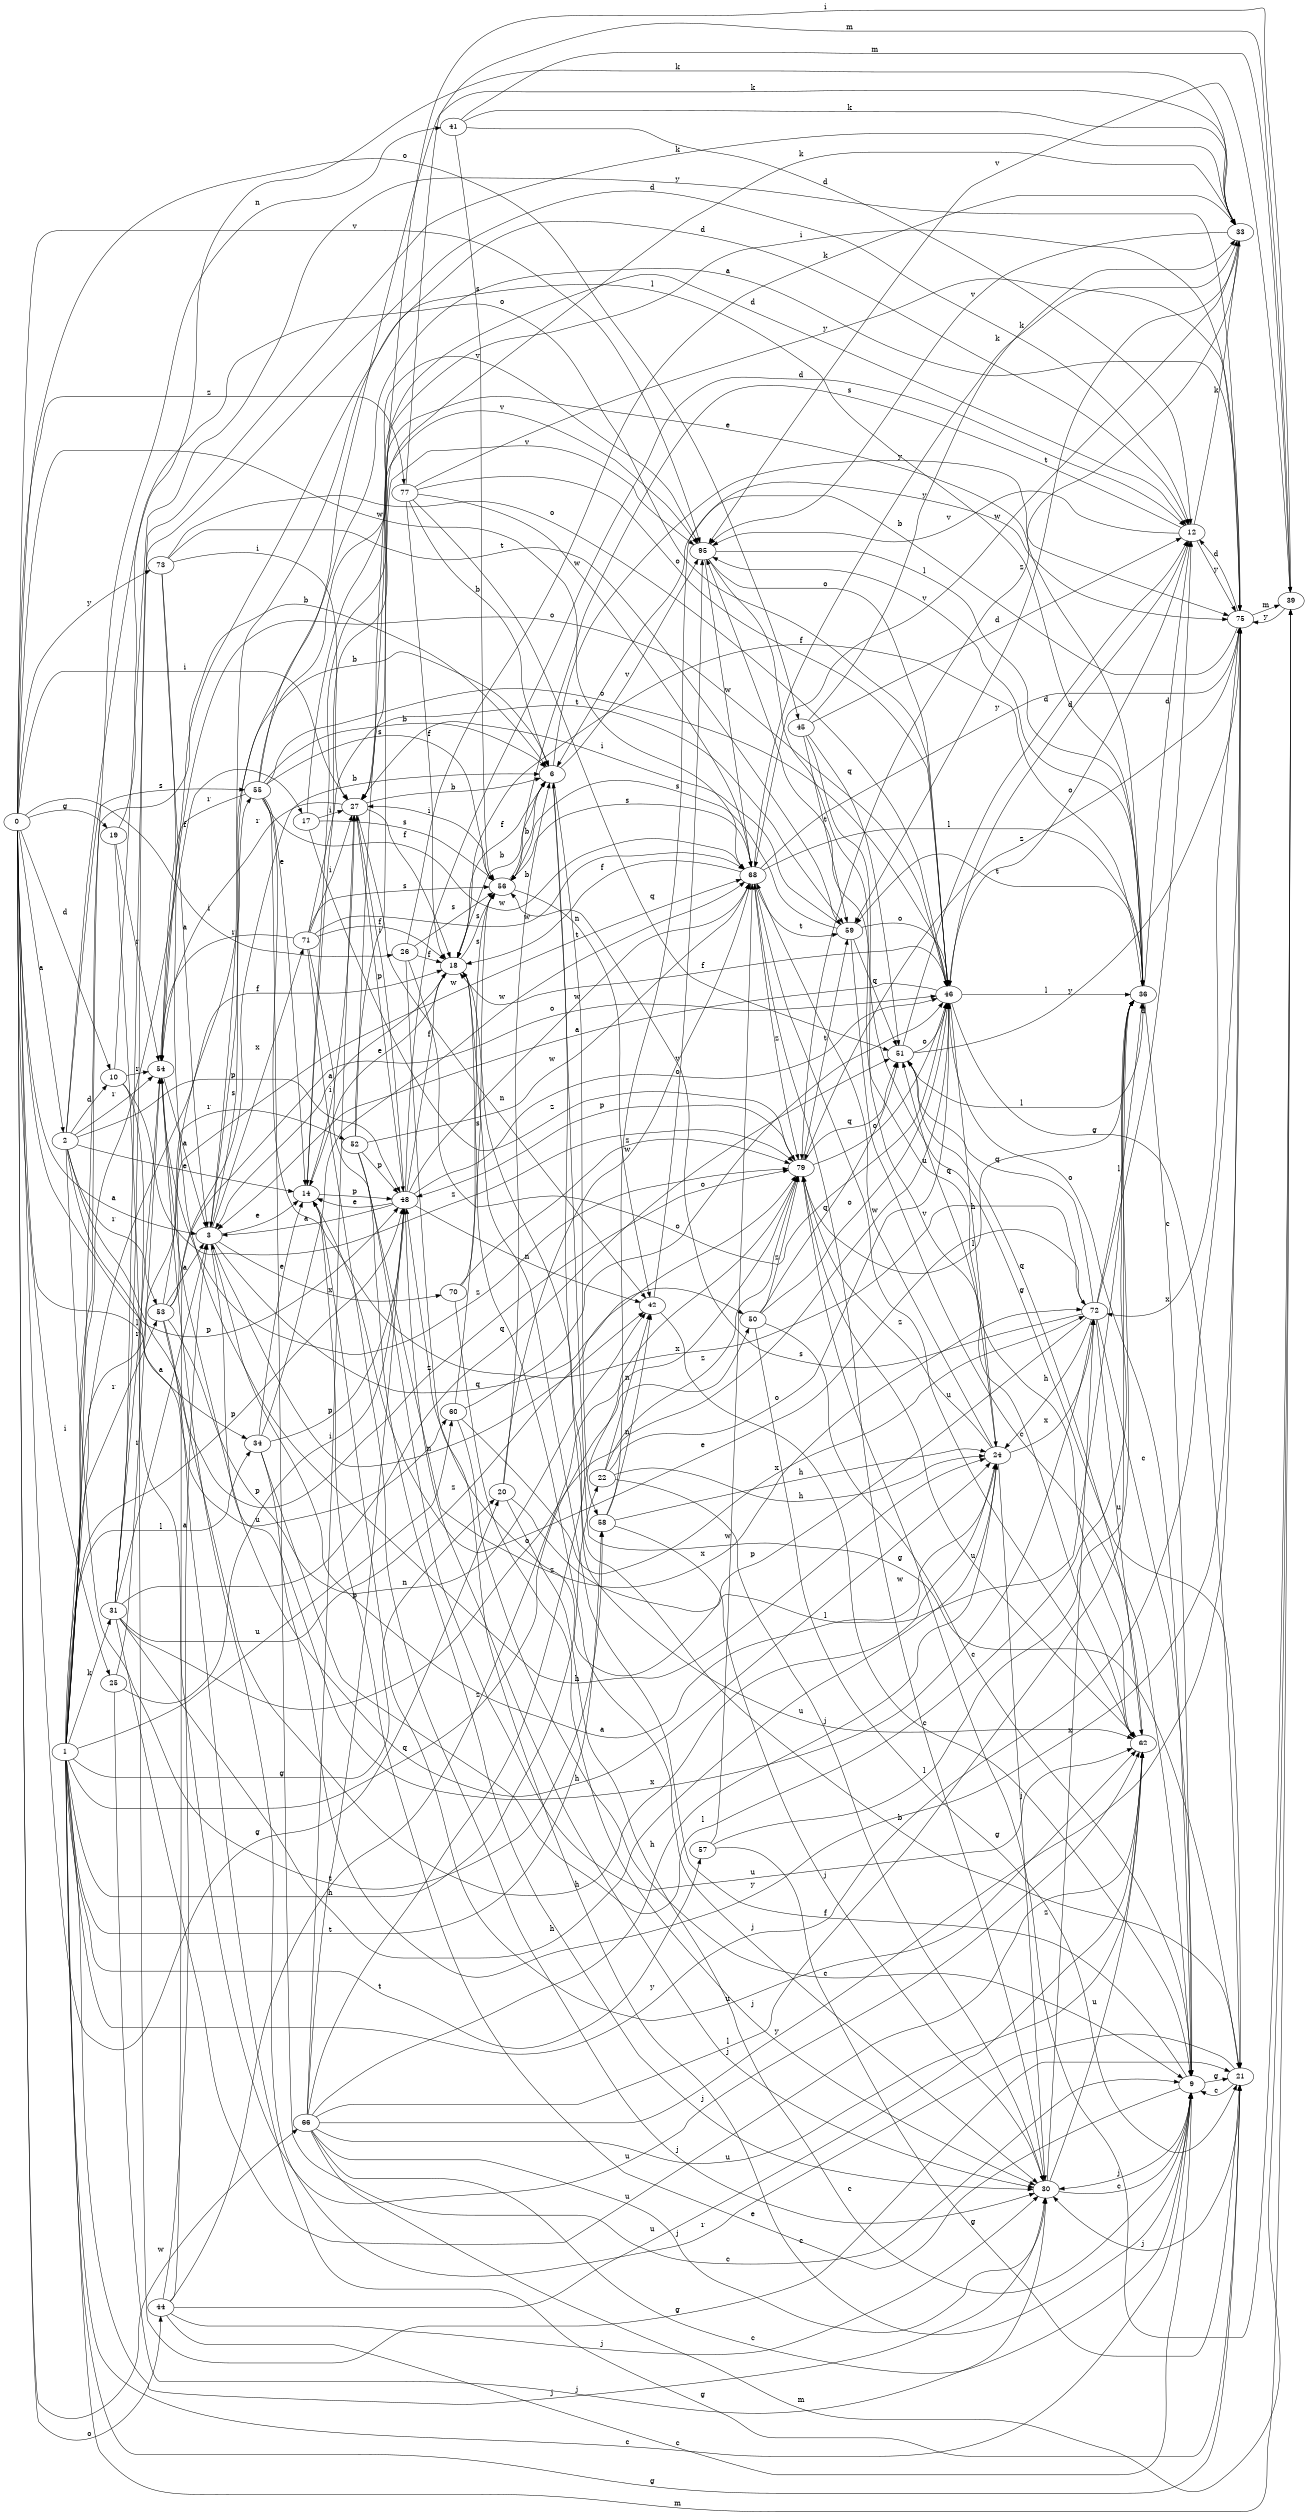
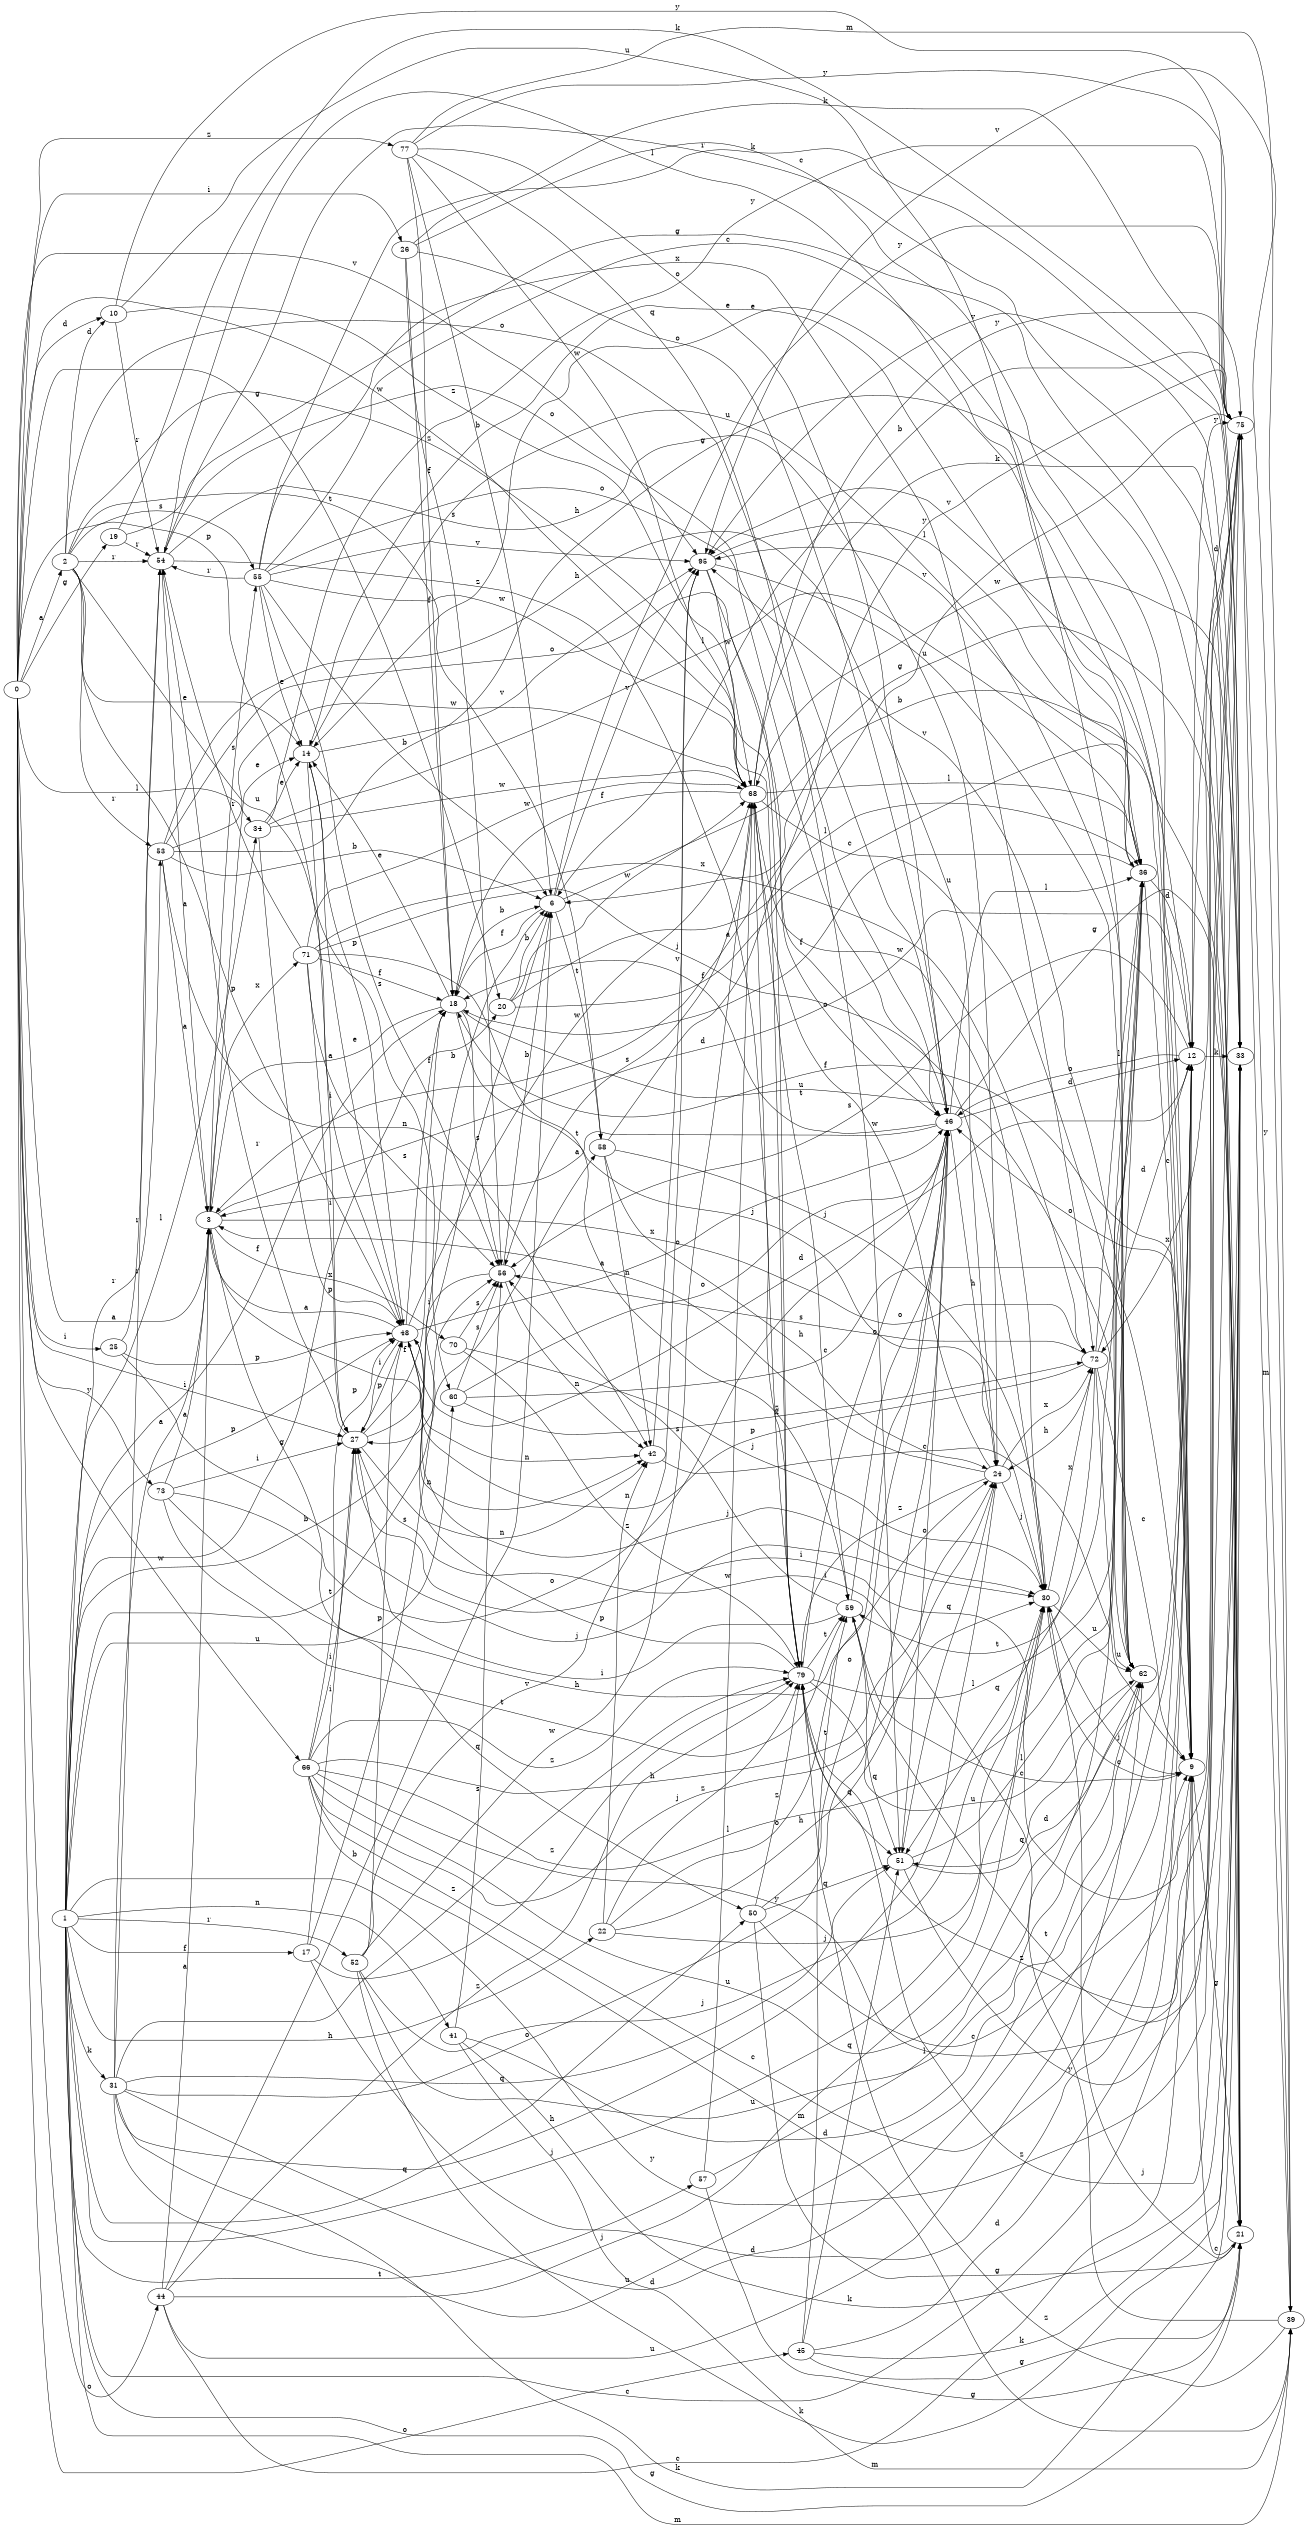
edge "72" -> "14": removed, label "e"
